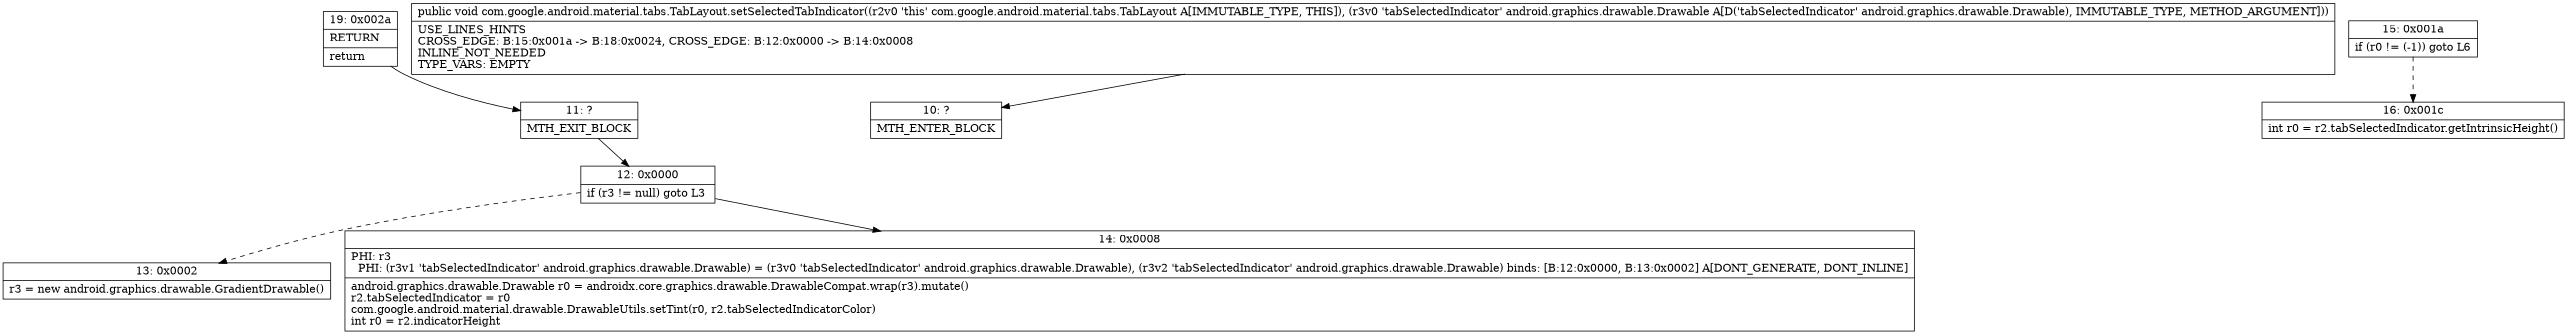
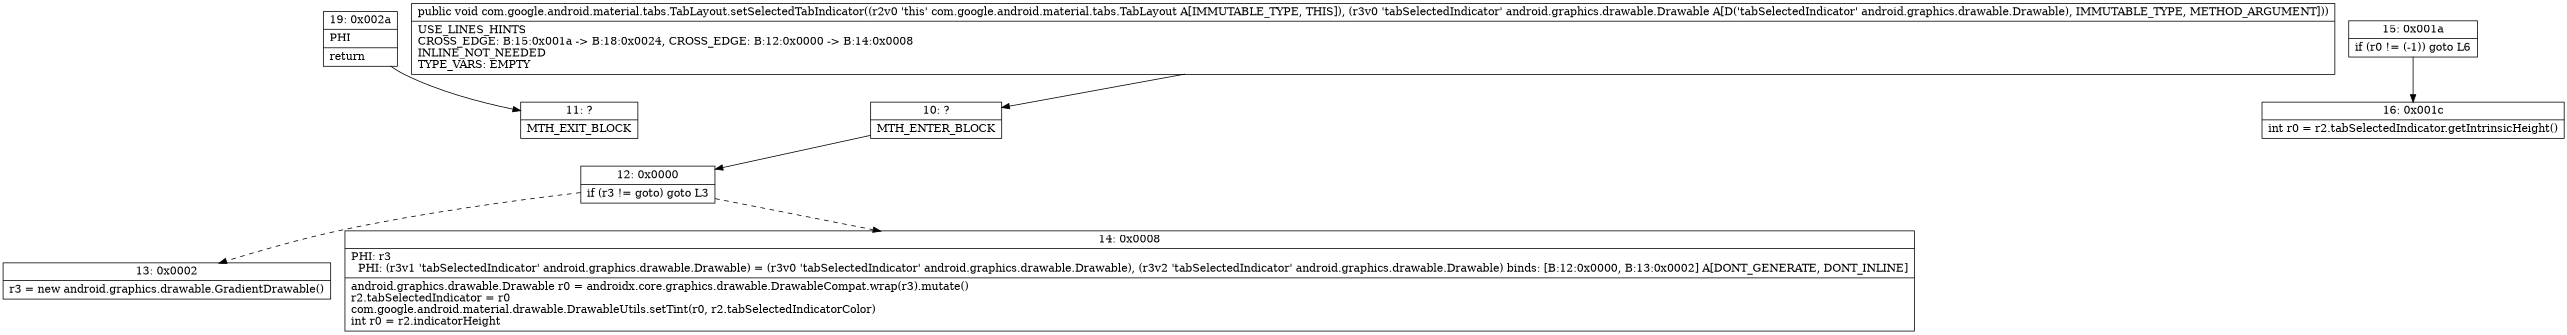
node "19: 0x002a": text "RETURN" -> "PHI"
edge "15: 0x001a" -> "16: 0x001c": style dashed -> solid
edge "11: ?" -> "12: 0x0000": now "10: ?" -> "12: 0x0000"
node "12: 0x0000": text "if (r3 != null) goto L3" -> "if (r3 != goto) goto L3"
edge "12: 0x0000" -> "14: 0x0008": style solid -> dashed
